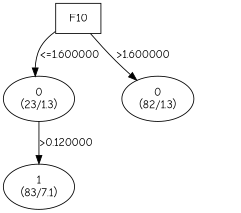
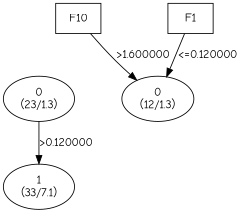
node "F1": added
edge "F10" -> "0 (23/1.3)": removed, label "<=1.600000"
node "0 (82/1.3)": label "0 (82/1.3)" -> "0 (12/1.3)"
node "1 (83/7.1)": label "1 (83/7.1)" -> "1 (33/7.1)"
